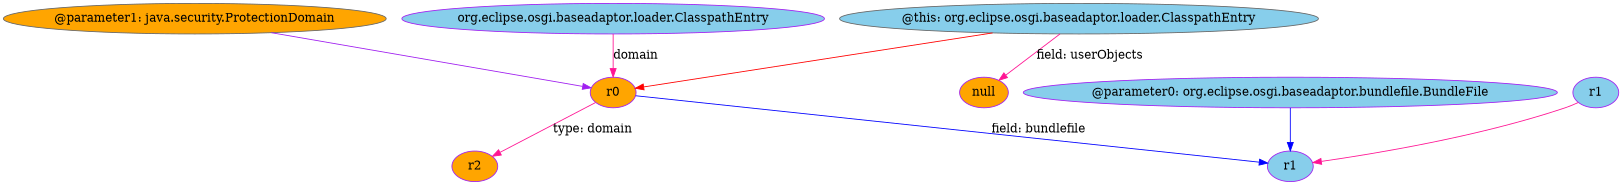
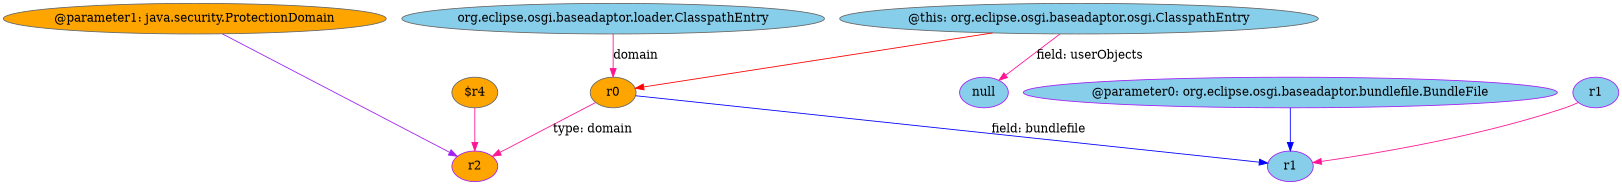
node "org.eclipse.osgi.baseadaptor.loader.ClasspathEntry": color purple -> gray40
node "@this: org.eclipse.osgi.baseadaptor.loader.ClasspathEntry": label "@this: org.eclipse.osgi.baseadaptor.loader.ClasspathEntry" -> "@this: org.eclipse.osgi.baseadaptor.osgi.ClasspathEntry"
edge "@parameter1: java.security.ProtectionDomain" -> "r0": now "@parameter1: java.security.ProtectionDomain" -> "r2"
node "$r4": added
node "r0": color purple -> gray40
node "null": fillcolor orange -> skyblue
